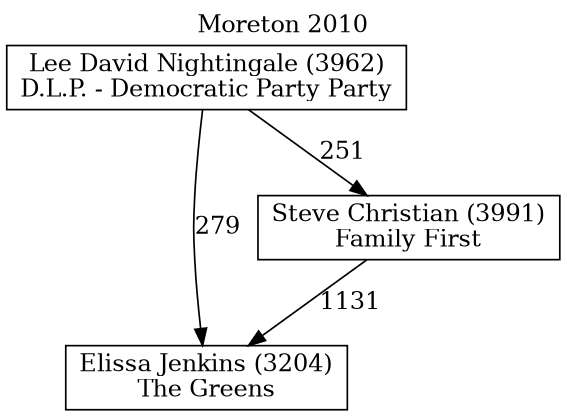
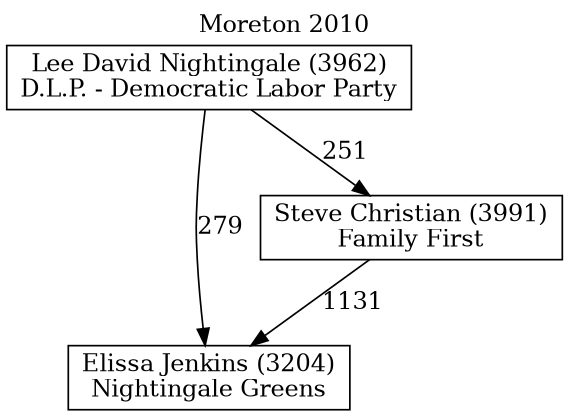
node "Lee David Nightingale (3962) D.L.P. - Democratic Party Party": label "Lee David Nightingale (3962) D.L.P. - Democratic Party Party" -> "Lee David Nightingale (3962) D.L.P. - Democratic Labor Party"
node "Elissa Jenkins (3204) The Greens": label "Elissa Jenkins (3204) The Greens" -> "Elissa Jenkins (3204) Nightingale Greens"
